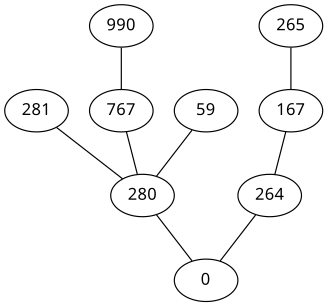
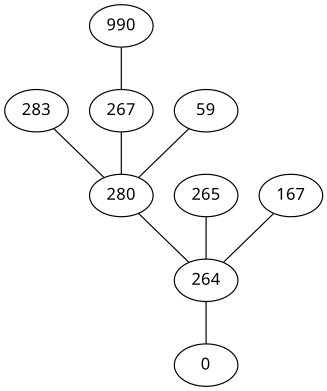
edge "265" -- "167": now "265" -- "264"
node "281": label "281" -> "283"
node "767": label "767" -> "267"
edge "280" -- "0": now "280" -- "264"
